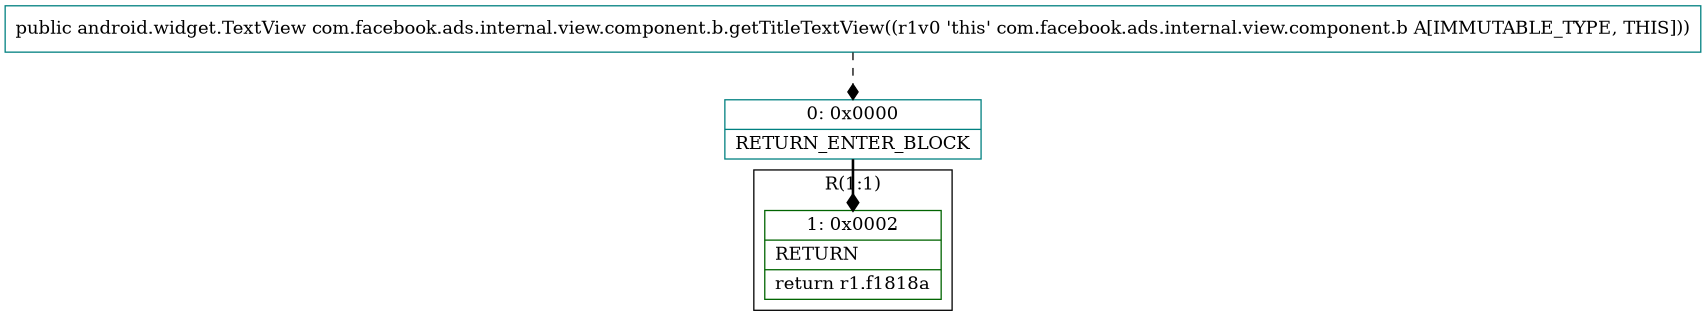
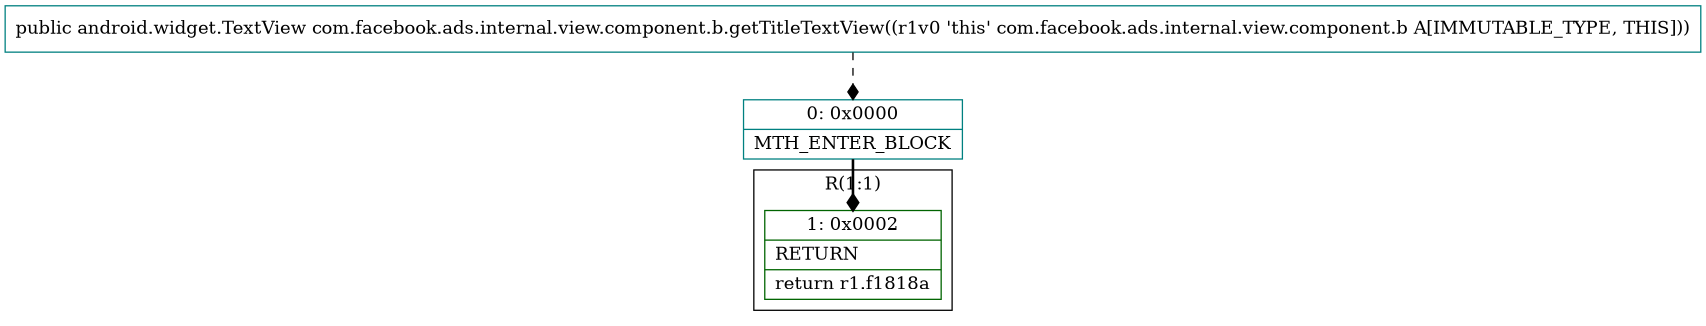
node "0: 0x0000": text "RETURN_ENTER_BLOCK" -> "MTH_ENTER_BLOCK"
